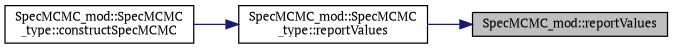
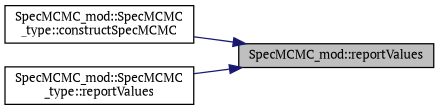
edge "SpecMCMC_mod::SpecMCMC _type::constructSpecMCMC" -> "SpecMCMC_mod::SpecMCMC _type::reportValues": now "SpecMCMC_mod::SpecMCMC _type::constructSpecMCMC" -> "SpecMCMC_mod::reportValues"
